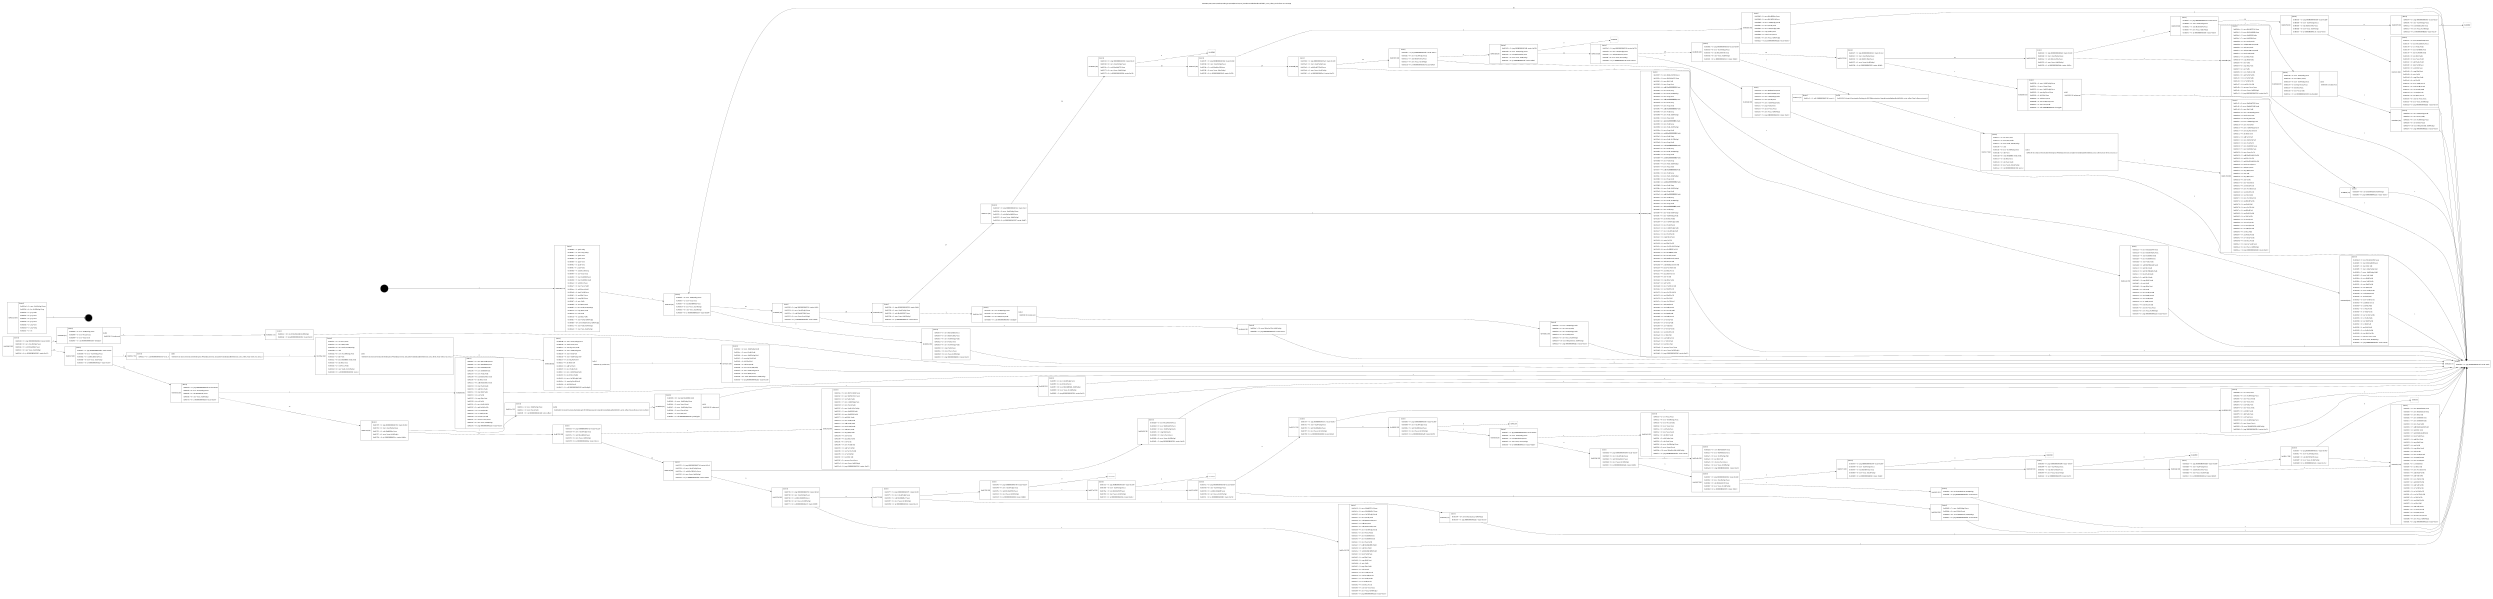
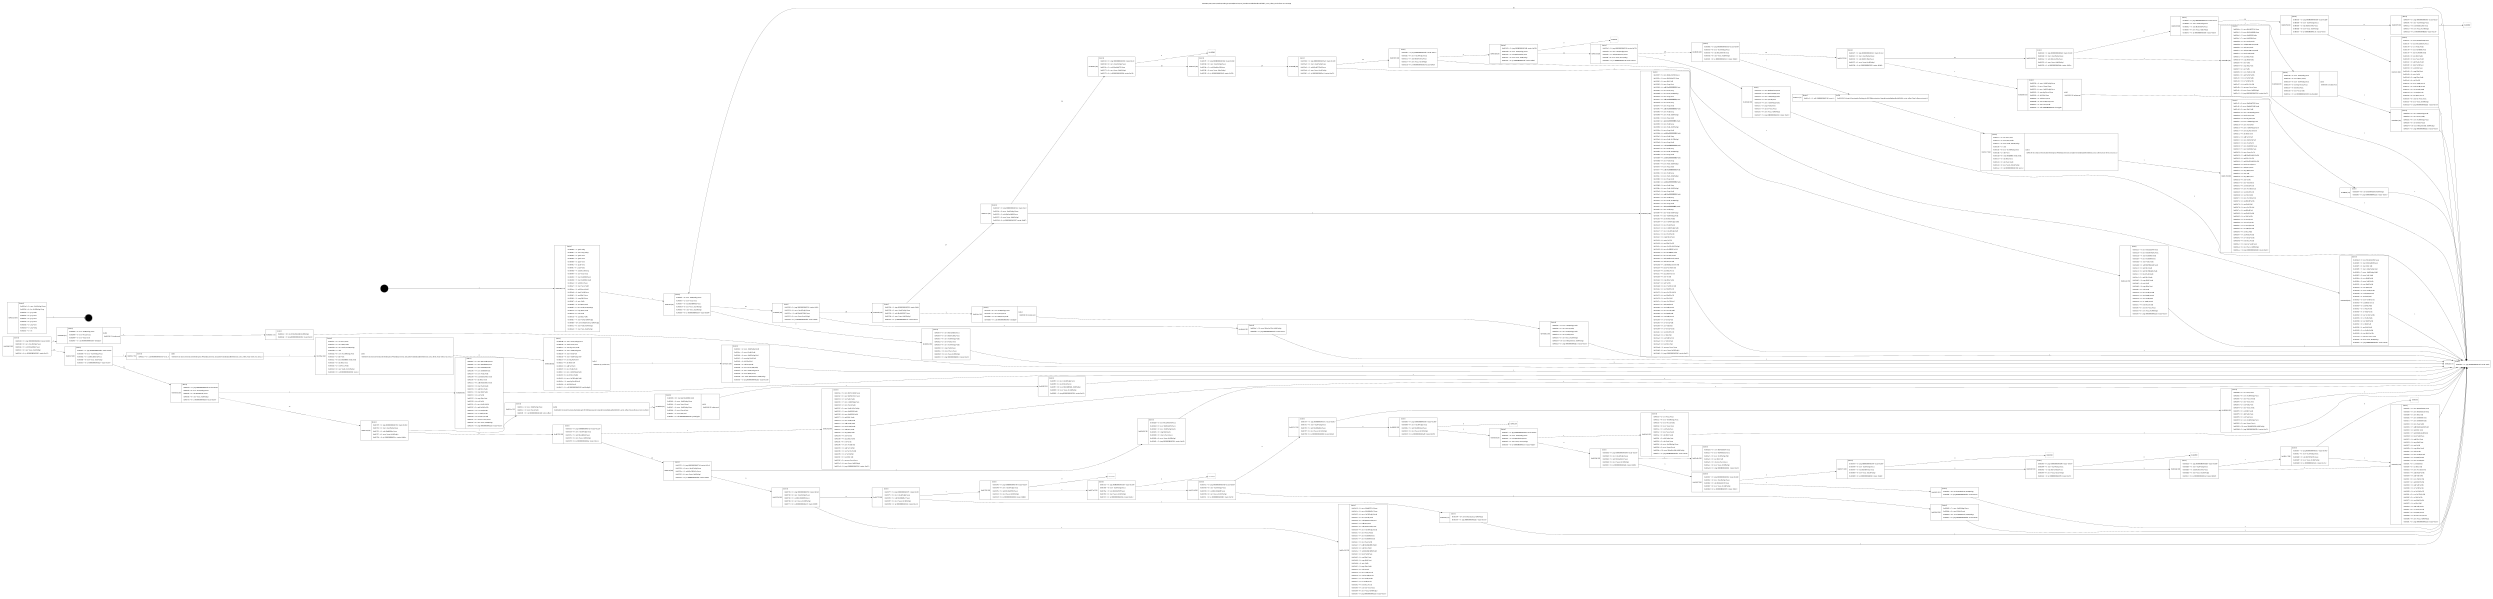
node "0x401b83 [36]": removed
